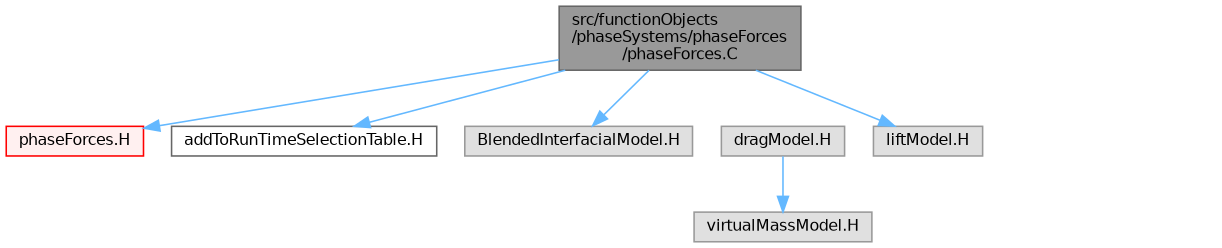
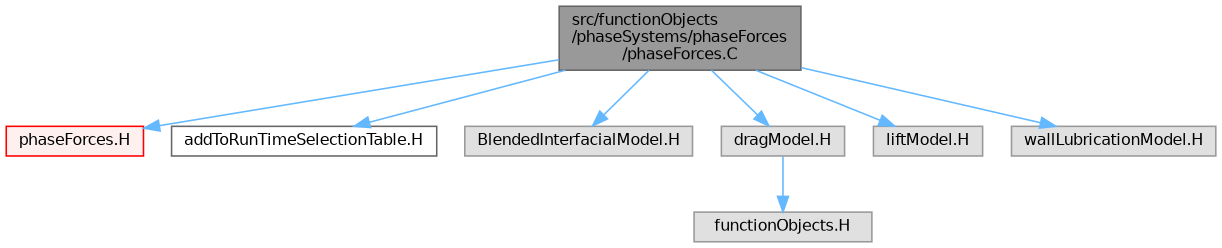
edge "src/functionObjects /phaseSystems/phaseForces /phaseForces.C" -> "dragModel.H": added
node "wallLubricationModel.H": added
node "virtualMassModel.H": label "virtualMassModel.H" -> "functionObjects.H"
